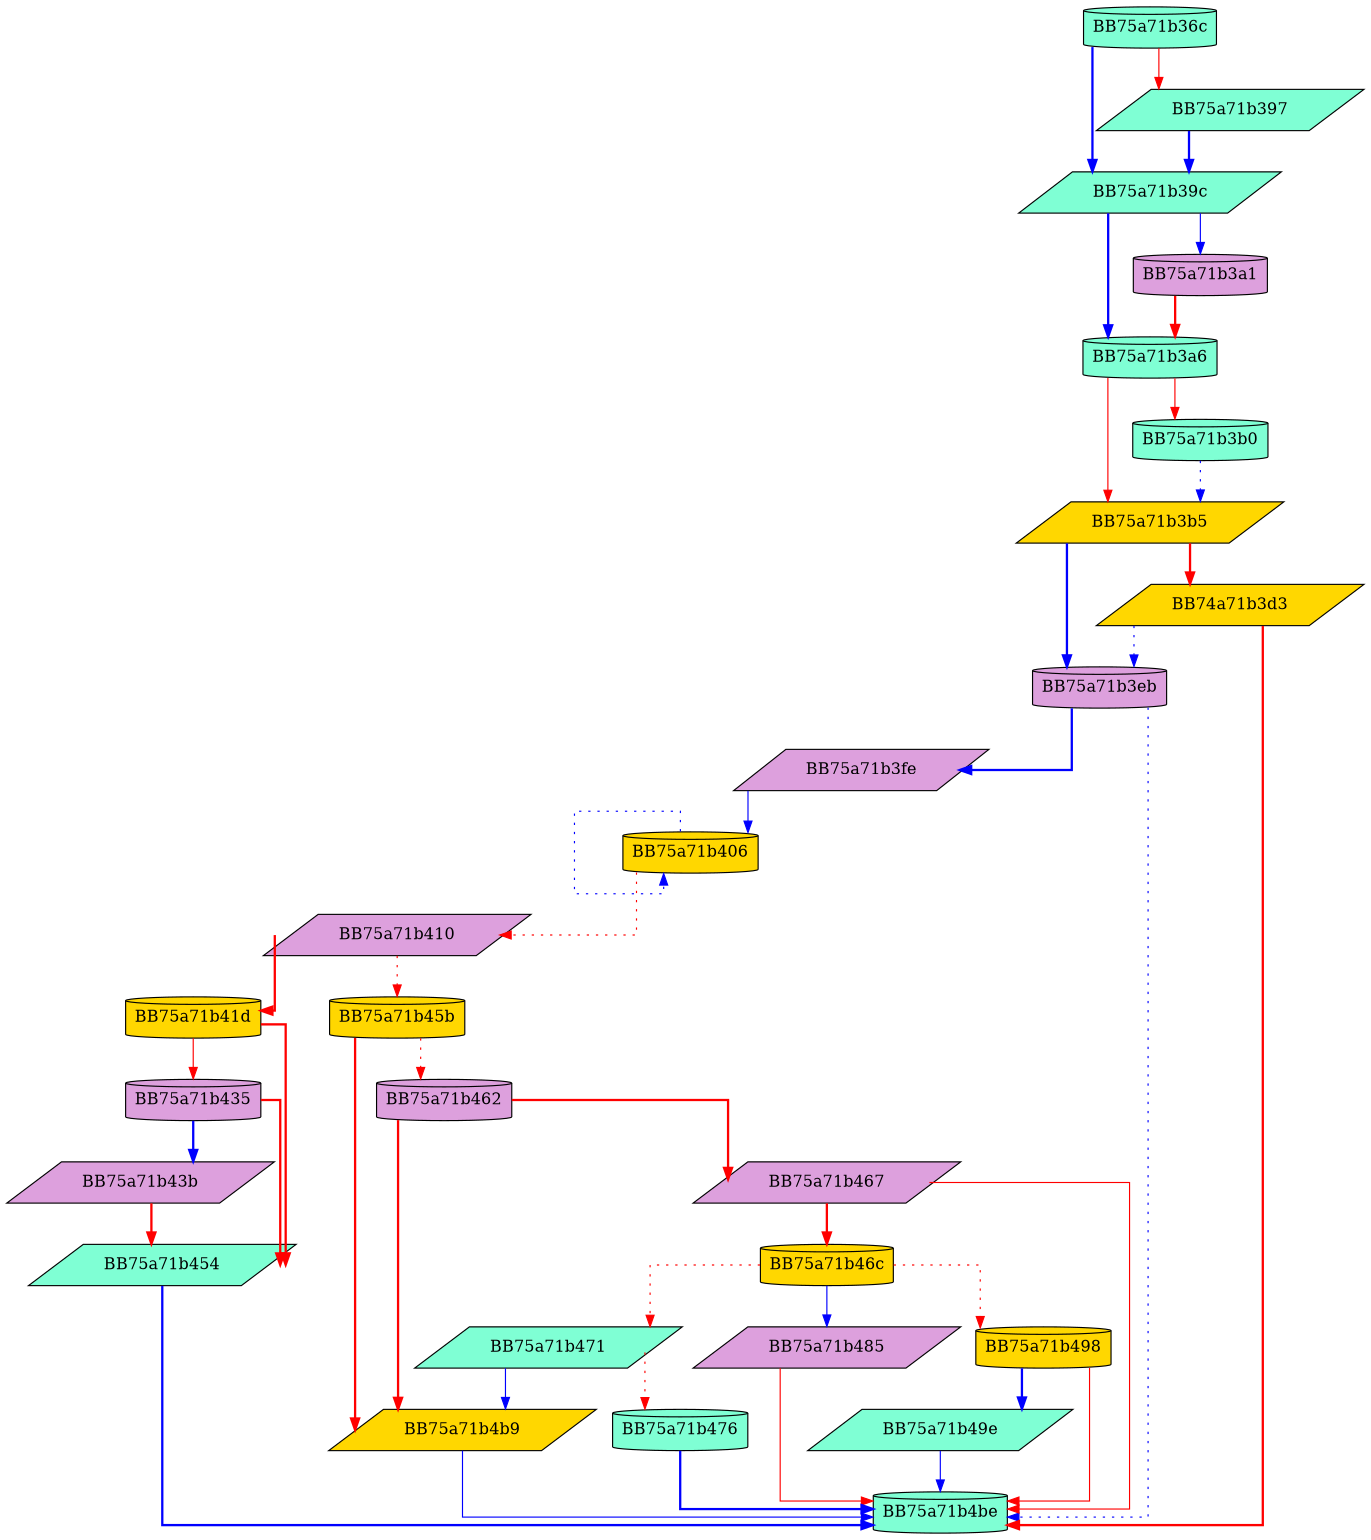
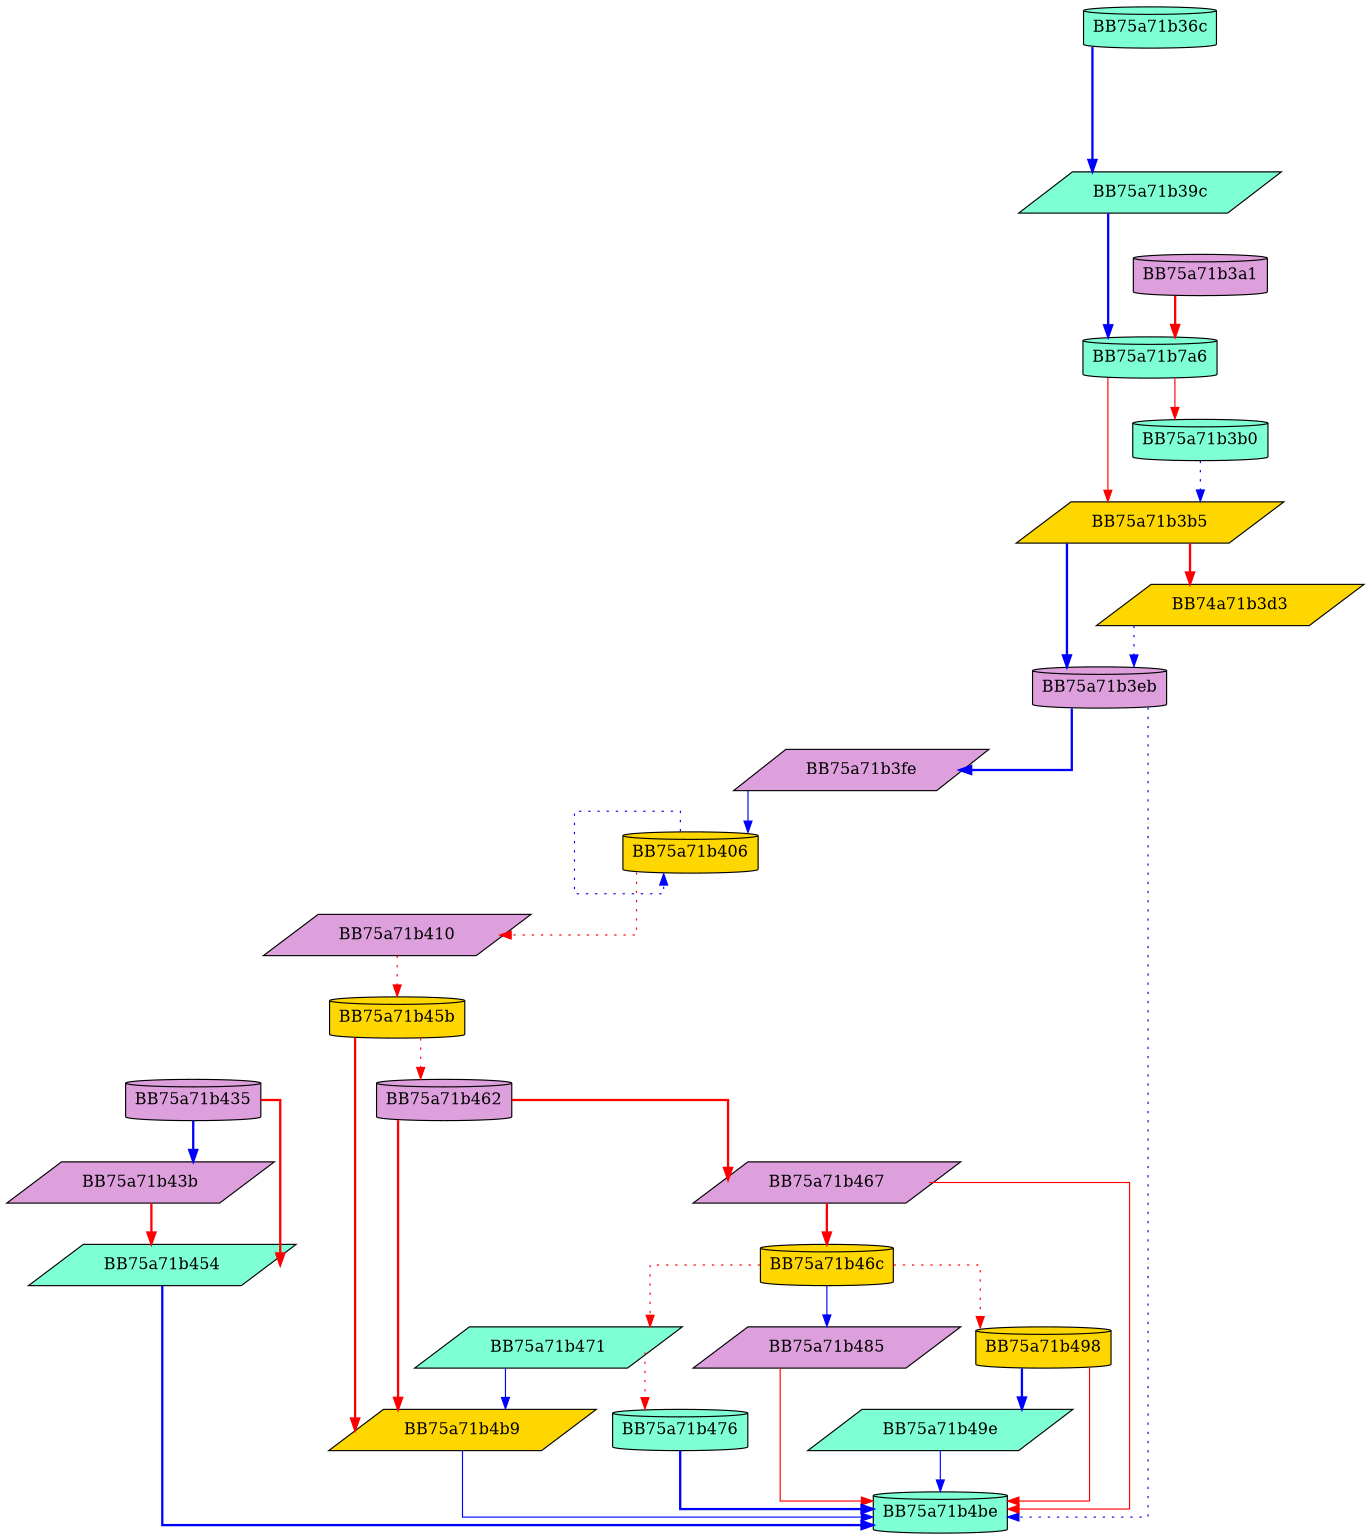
node "BB75a71b397": removed
edge "BB75a71b39c" -> "BB75a71b3a1": removed
node "BB75a71b3a6": label "BB75a71b3a6" -> "BB75a71b7a6"
node "BB75a71b41d": removed
edge "BB74a71b3d3" -> "BB75a71b4be": removed
